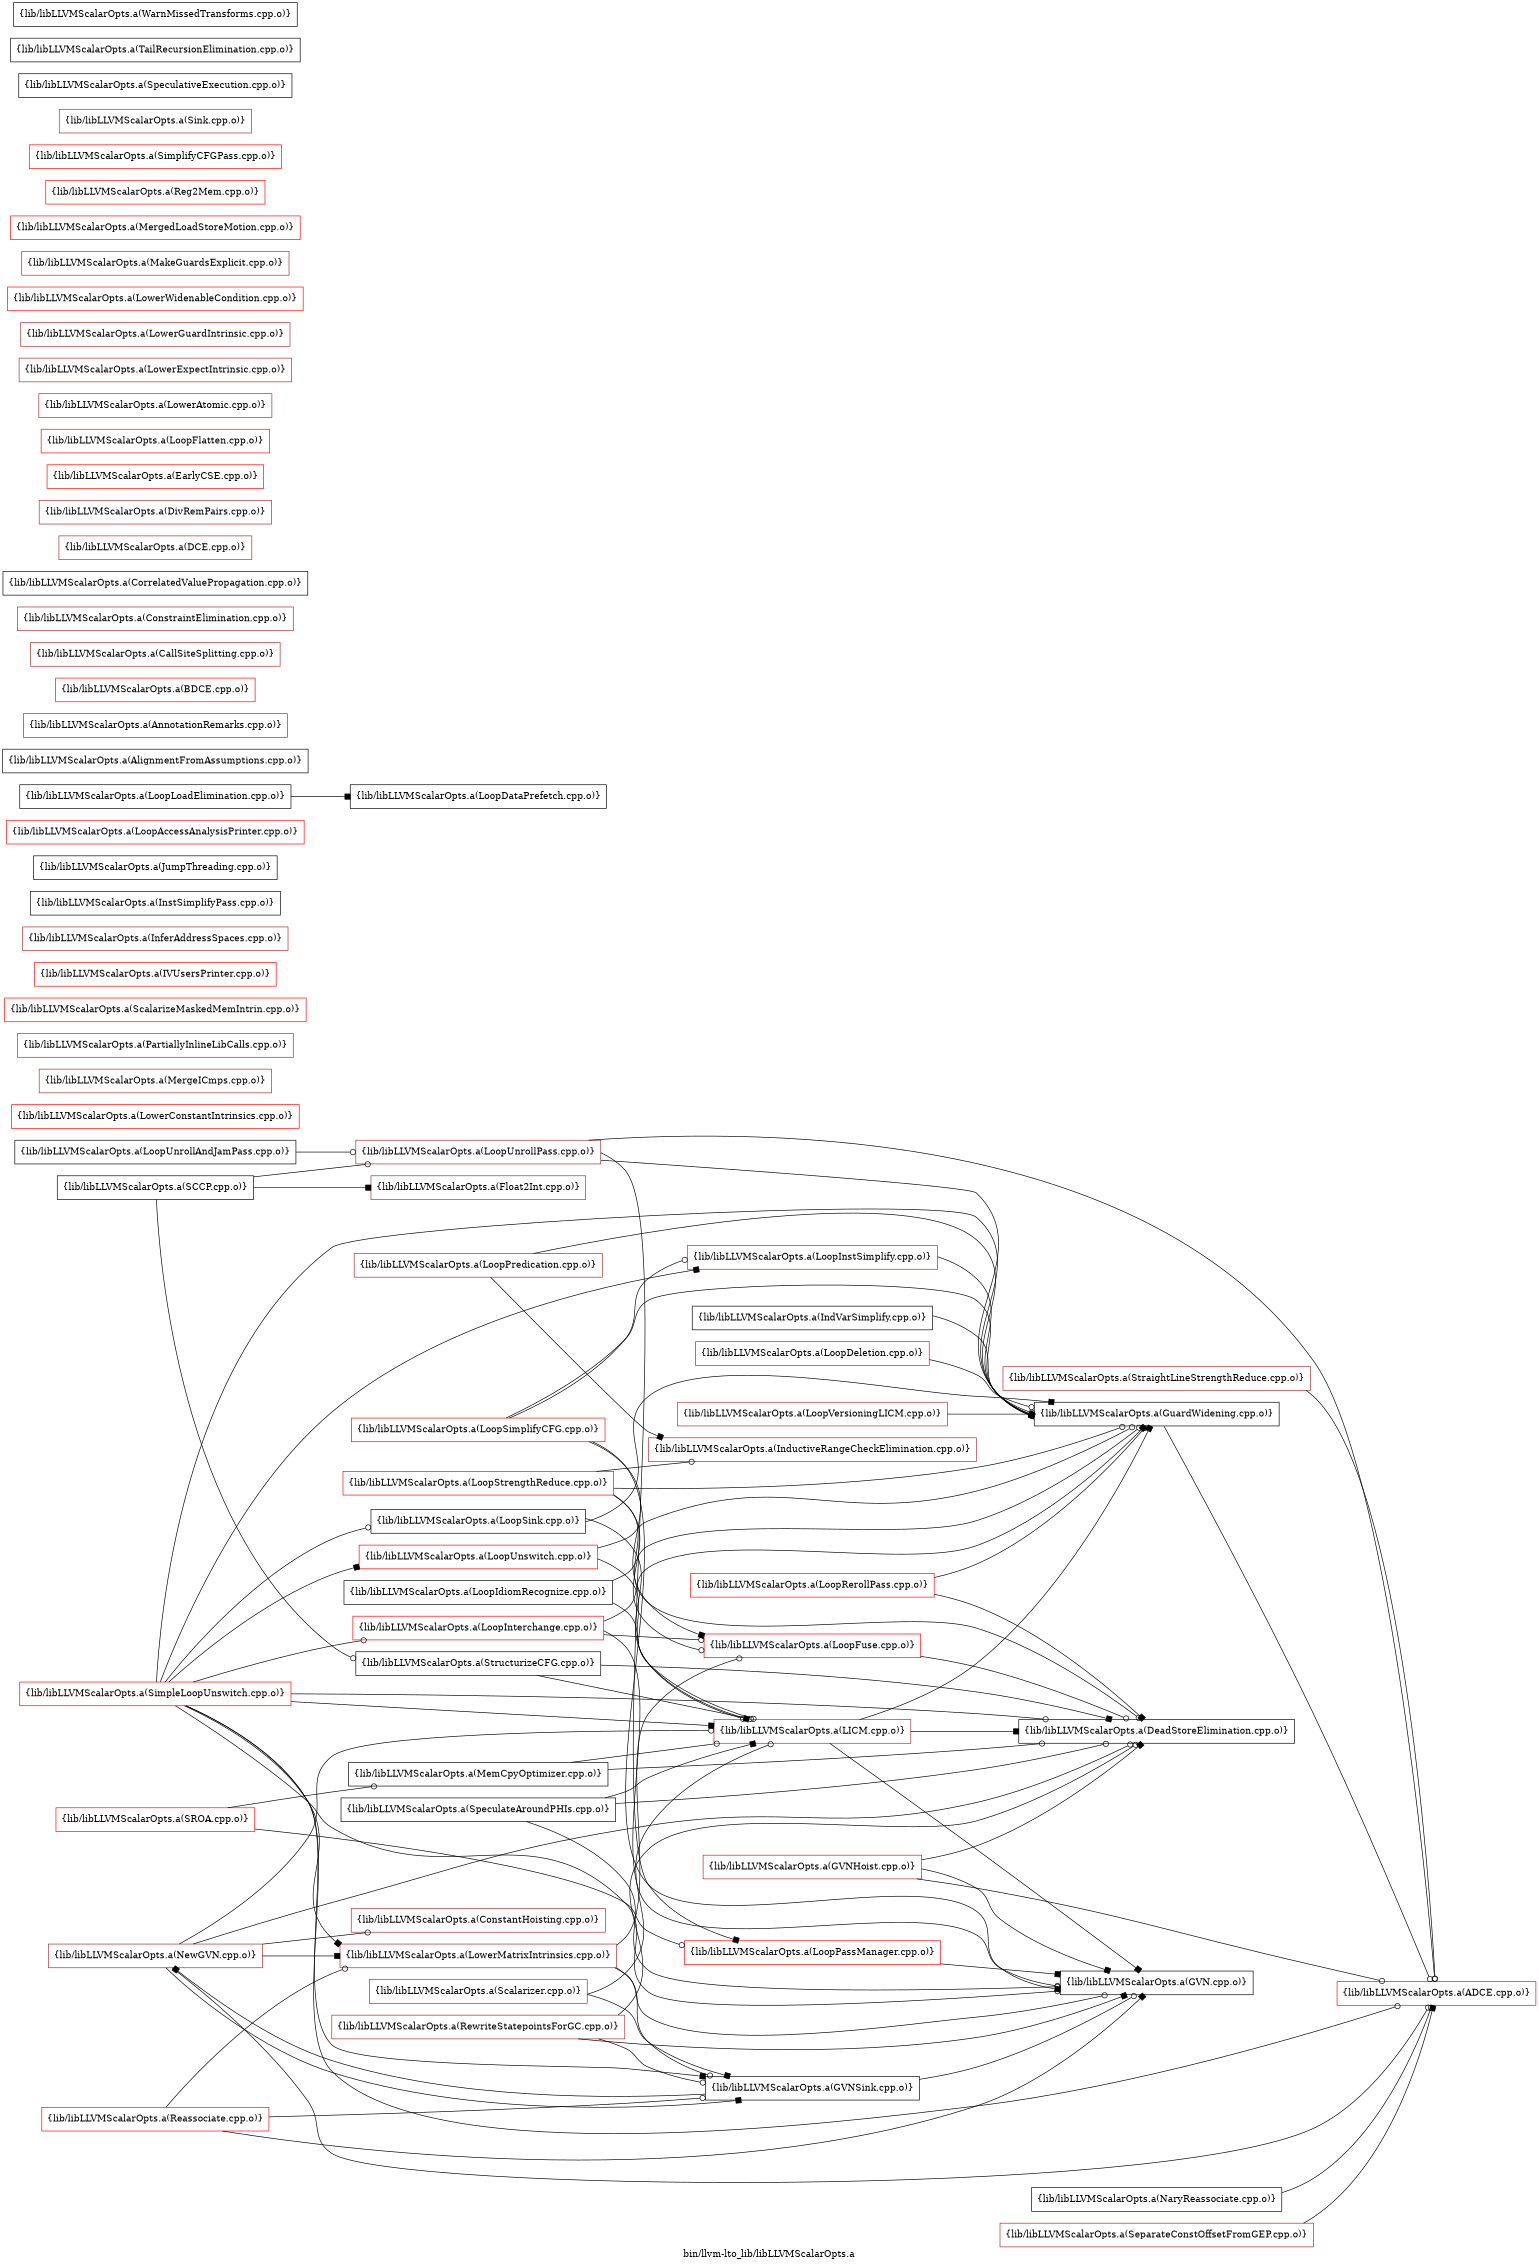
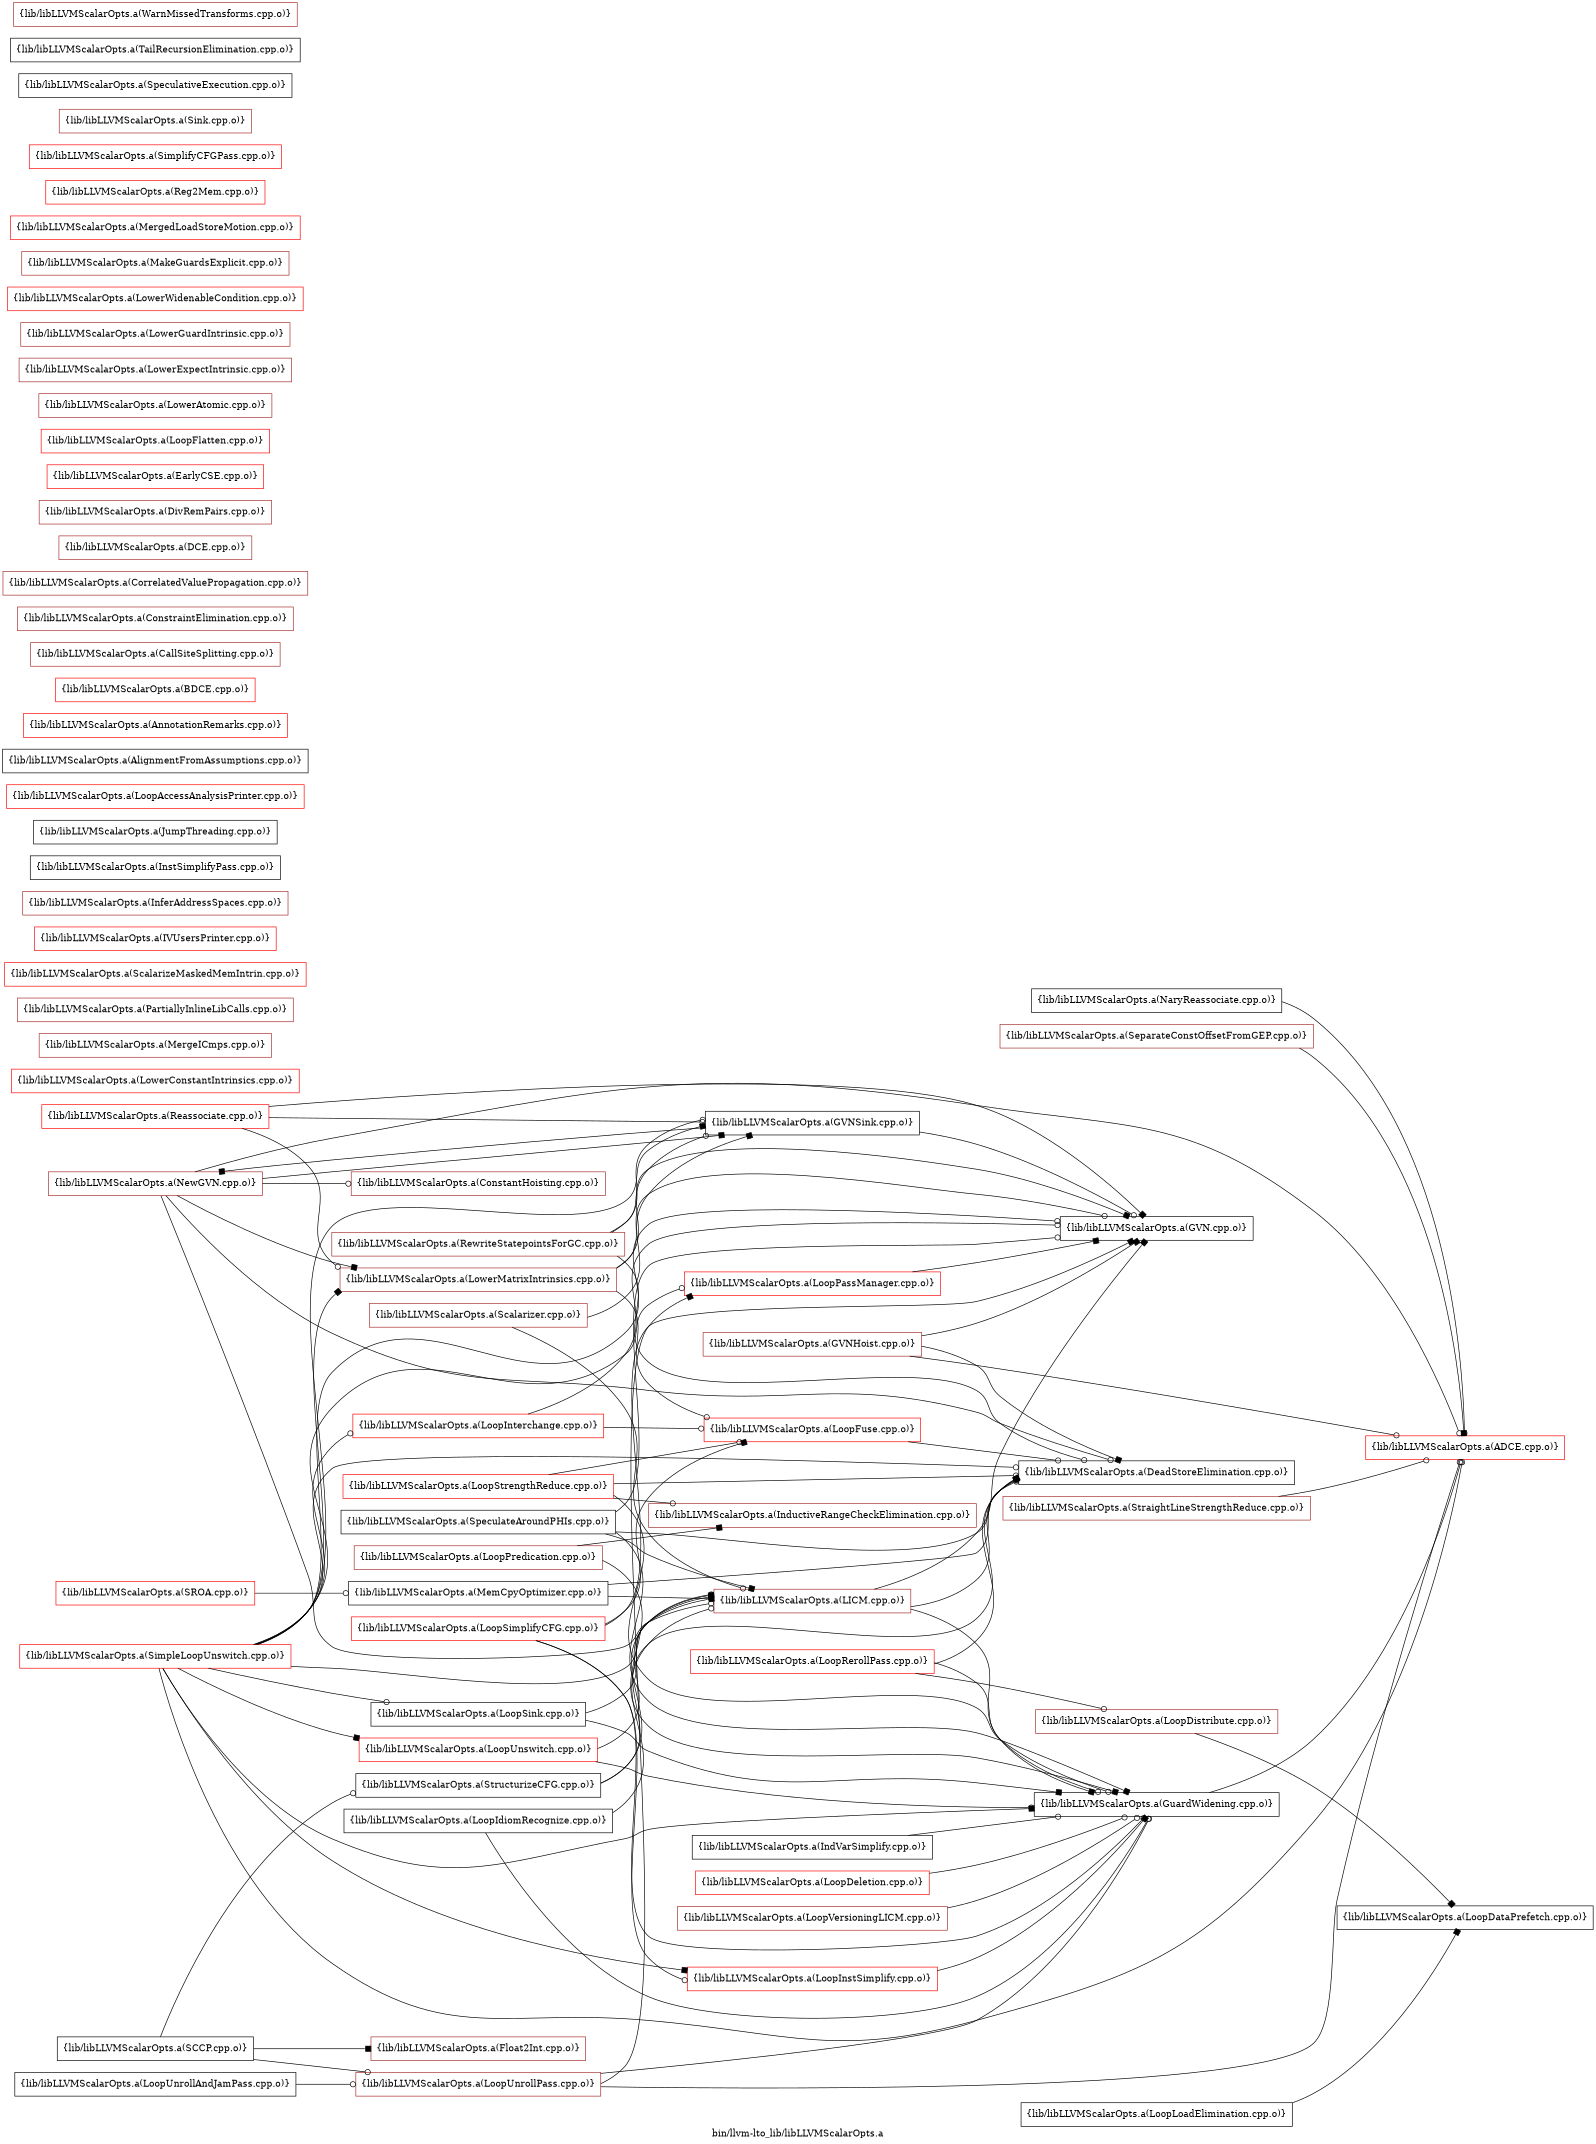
node "{lib/libLLVMScalarOpts.a(WarnMissedTransforms.cpp.o)}": color black -> brown
node "{lib/libLLVMScalarOpts.a(CorrelatedValuePropagation.cpp.o)}": color black -> brown
edge "{lib/libLLVMScalarOpts.a(LoopInterchange.cpp.o)}" -> "{lib/libLLVMScalarOpts.a(GuardWidening.cpp.o)}": now "{lib/libLLVMScalarOpts.a(SpeculateAroundPHIs.cpp.o)}" -> "{lib/libLLVMScalarOpts.a(GuardWidening.cpp.o)}"
node "{lib/libLLVMScalarOpts.a(LoopDistribute.cpp.o)}": added
edge "{lib/libLLVMScalarOpts.a(SROA.cpp.o)}" -> "{lib/libLLVMScalarOpts.a(LoopPassManager.cpp.o)}": now "{lib/libLLVMScalarOpts.a(SimpleLoopUnswitch.cpp.o)}" -> "{lib/libLLVMScalarOpts.a(LoopPassManager.cpp.o)}"
